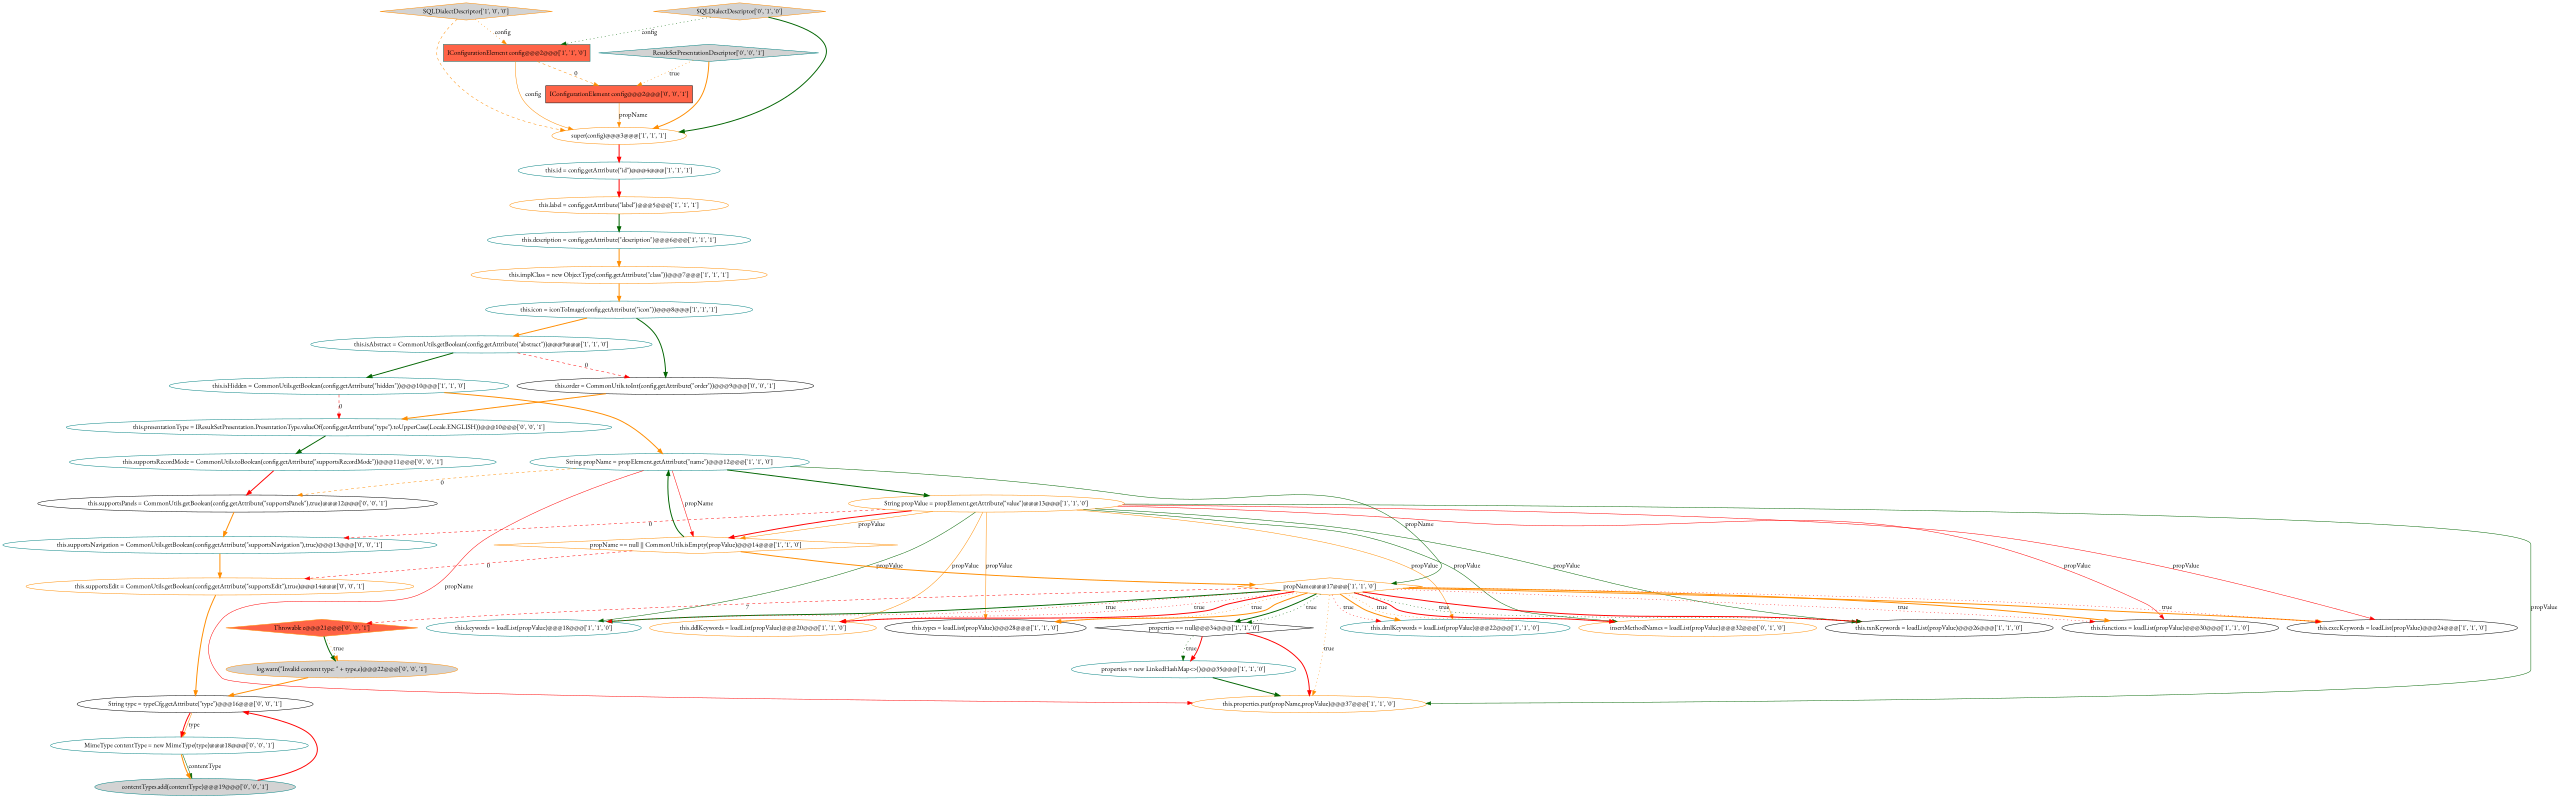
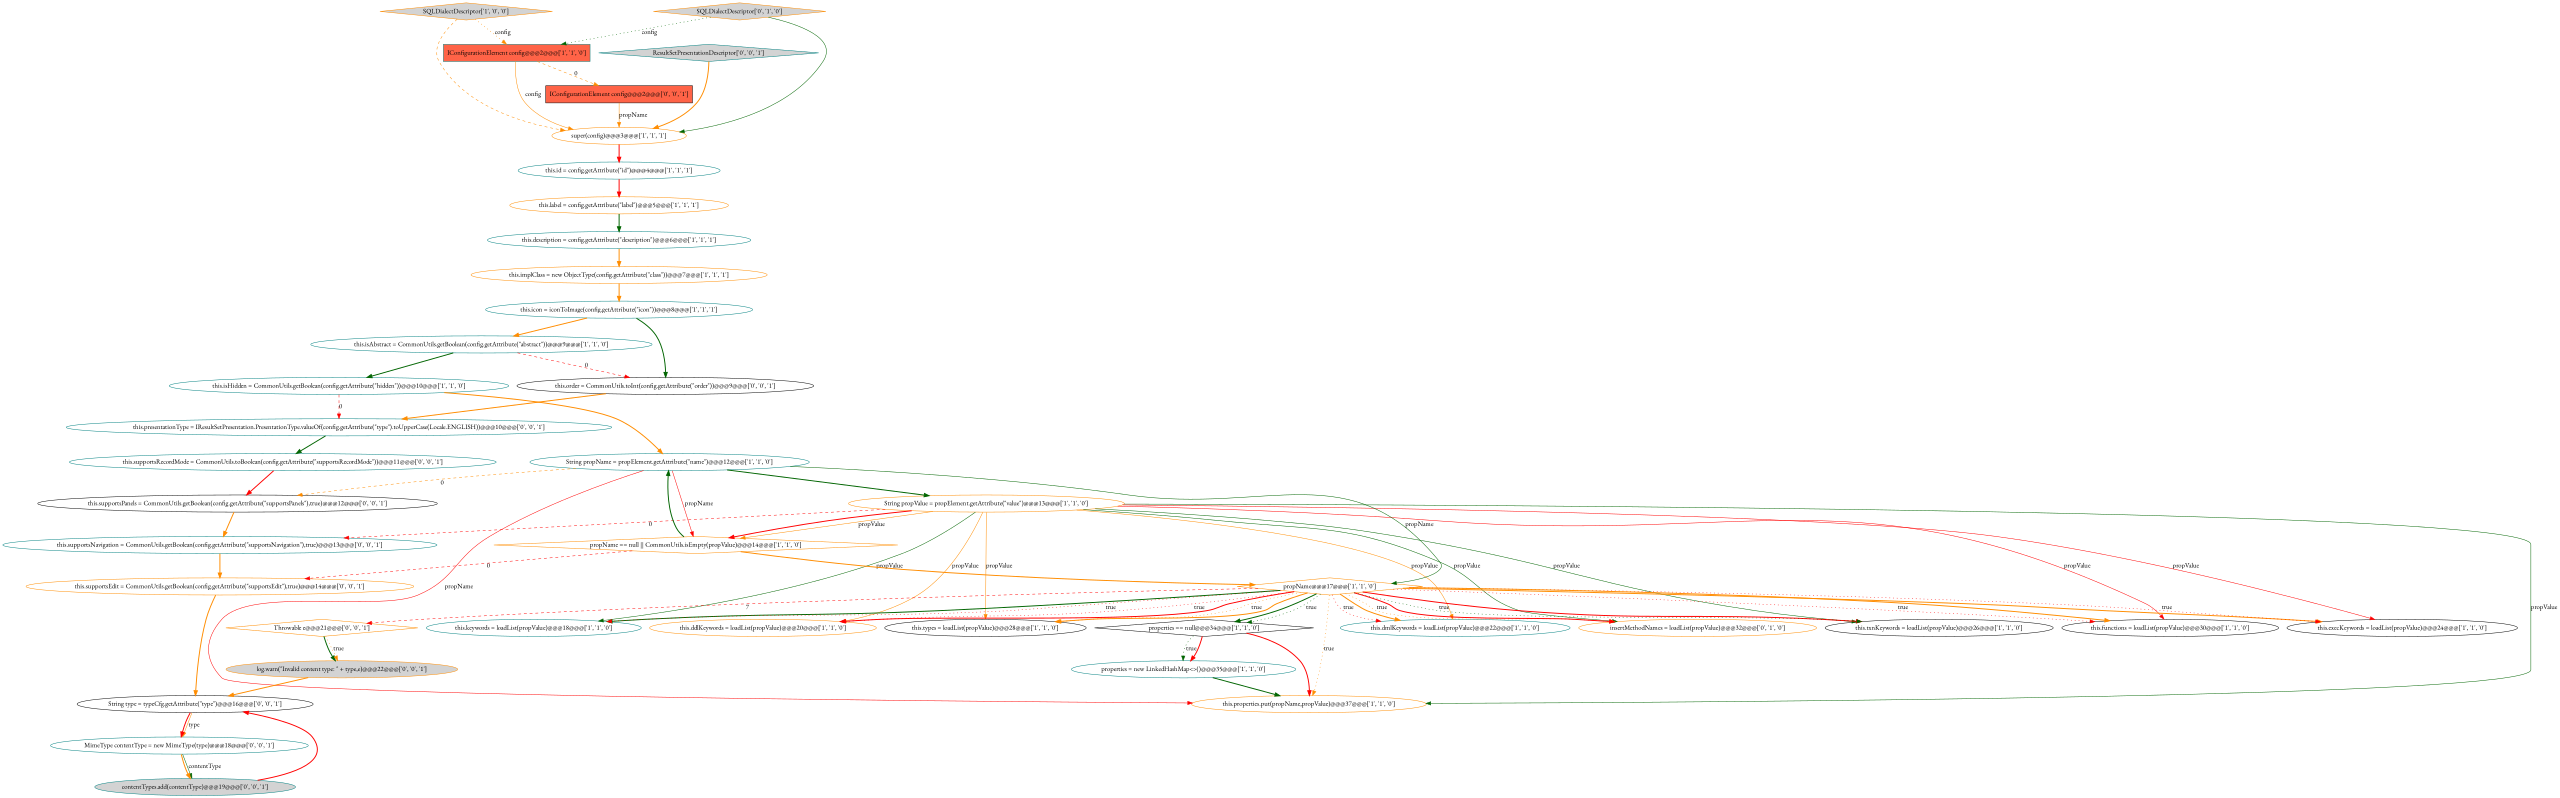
edge "ResultSetPresentationDescriptor['0', '0', '1']" -> "IConfigurationElement config@@@2@@@['0', '0', '1']": removed, label "true"
edge "SQLDialectDescriptor['0', '1', '0']" -> "super(config)@@@3@@@['1', '1', '1']": style bold -> solid
node "Throwable e@@@21@@@['0', '0', '1']": fillcolor tomato -> white
